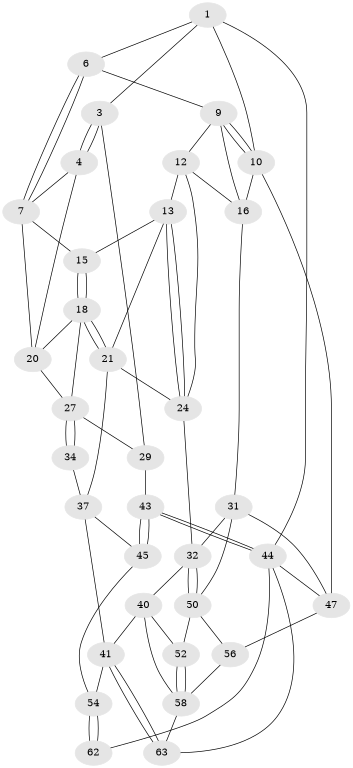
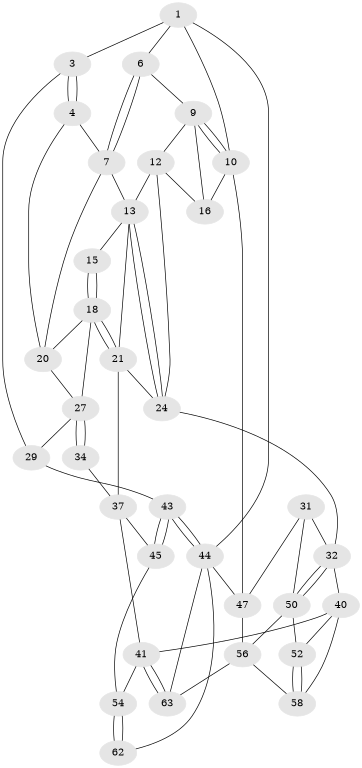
edge "7" -- "15": now "7" -- "13"
edge "16" -- "31": removed
edge "58" -- "63": now "56" -- "63"
